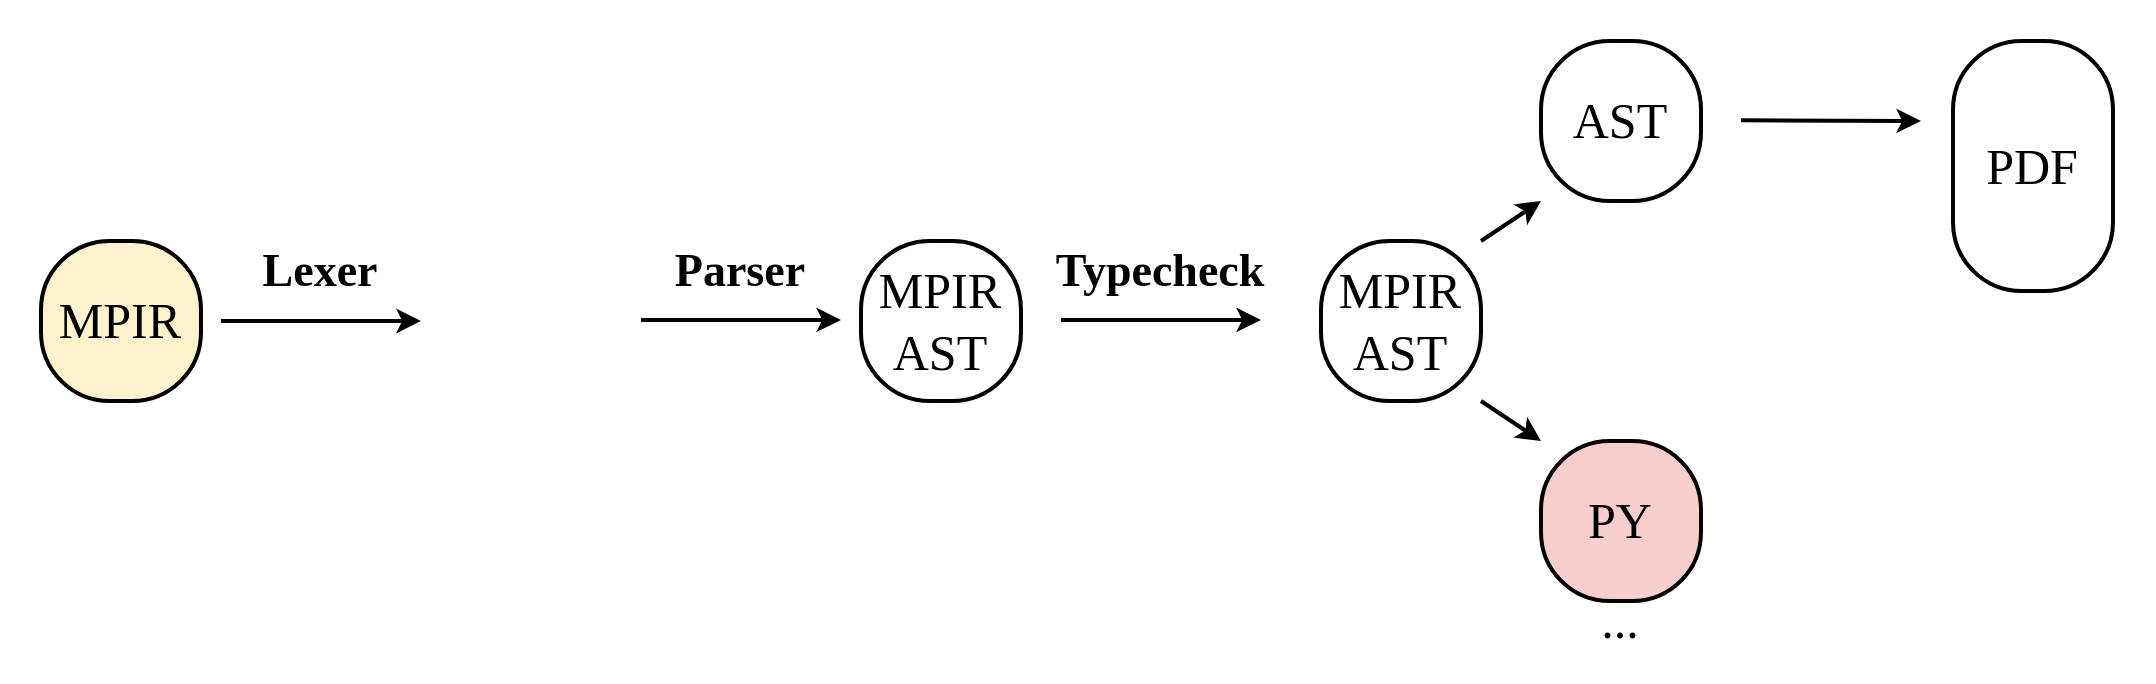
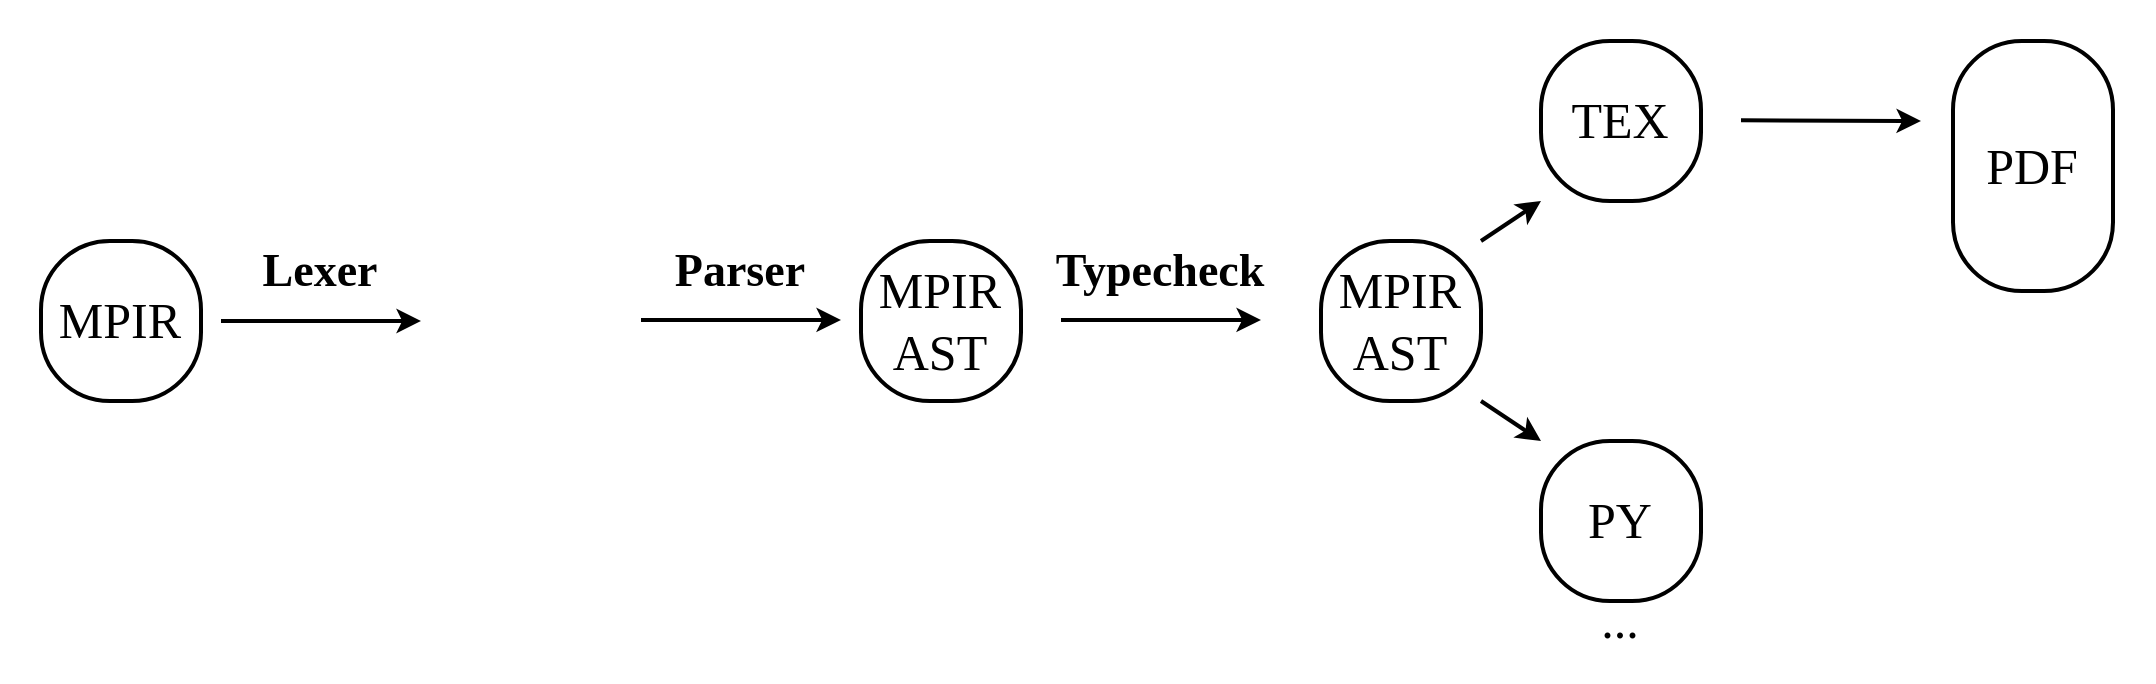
node "AST": label "AST" -> "TEX"
node "MPIR": fillcolor #fff2cc -> #ffffff
node "PY": fillcolor #f8cecc -> #ffffff
